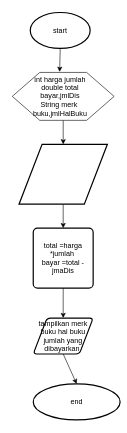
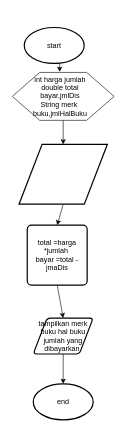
node "start": moved (60, 30) -> (54, 45)
node "total =harga *jumlah bayar =total -jmaDis": moved (63, 258) -> (57, 255)
node "end": size 87x36 -> 60x36
